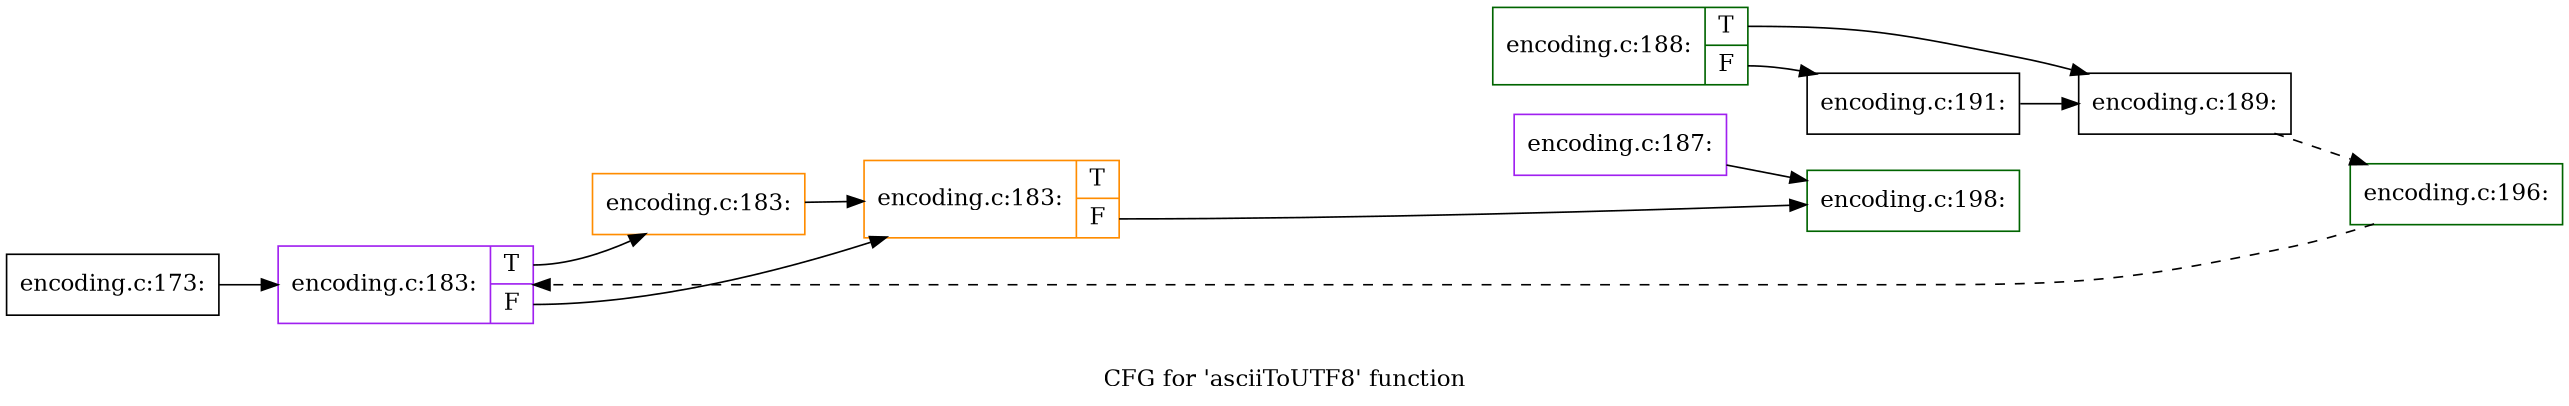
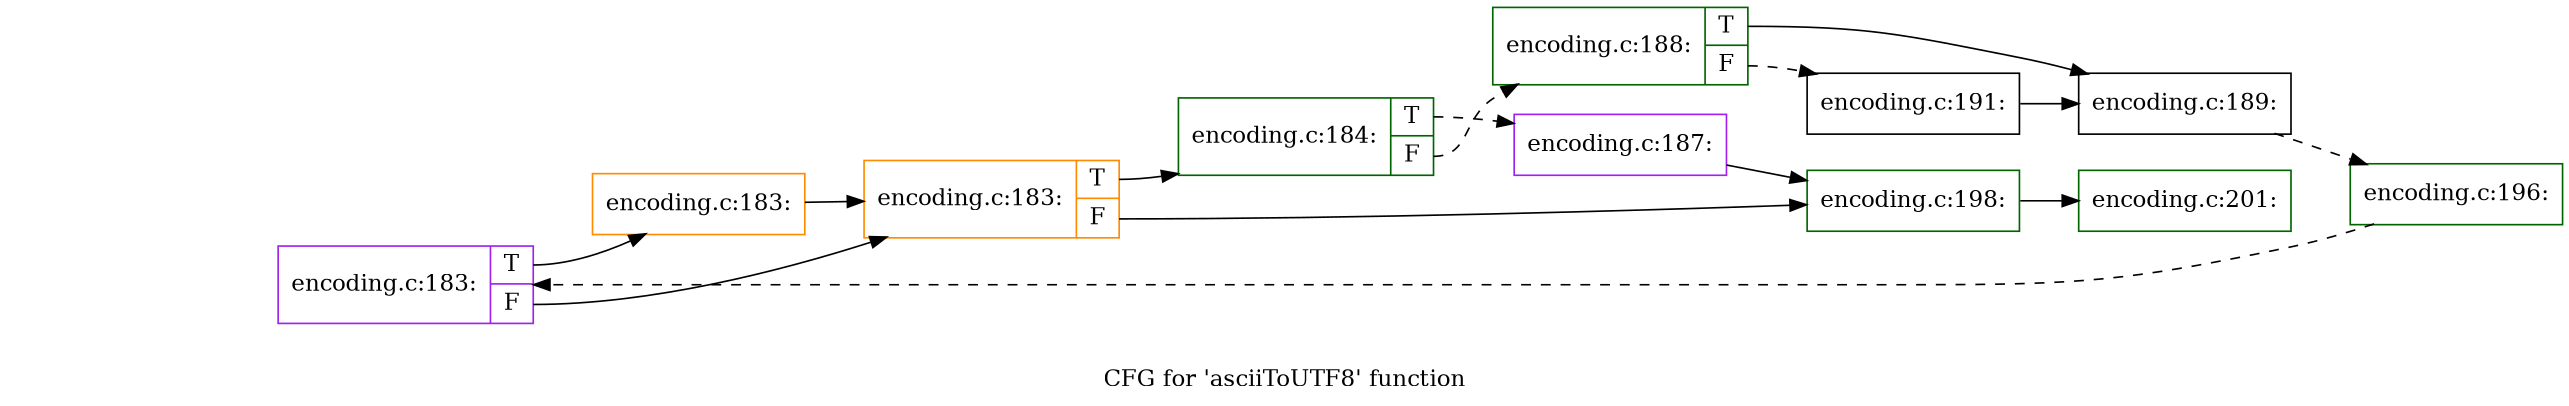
edge "encoding.c:188:" -> "encoding.c:191:": style solid -> dashed
node "encoding.c:184:": added
node "encoding.c:201:": added
node "encoding.c:173:": removed
